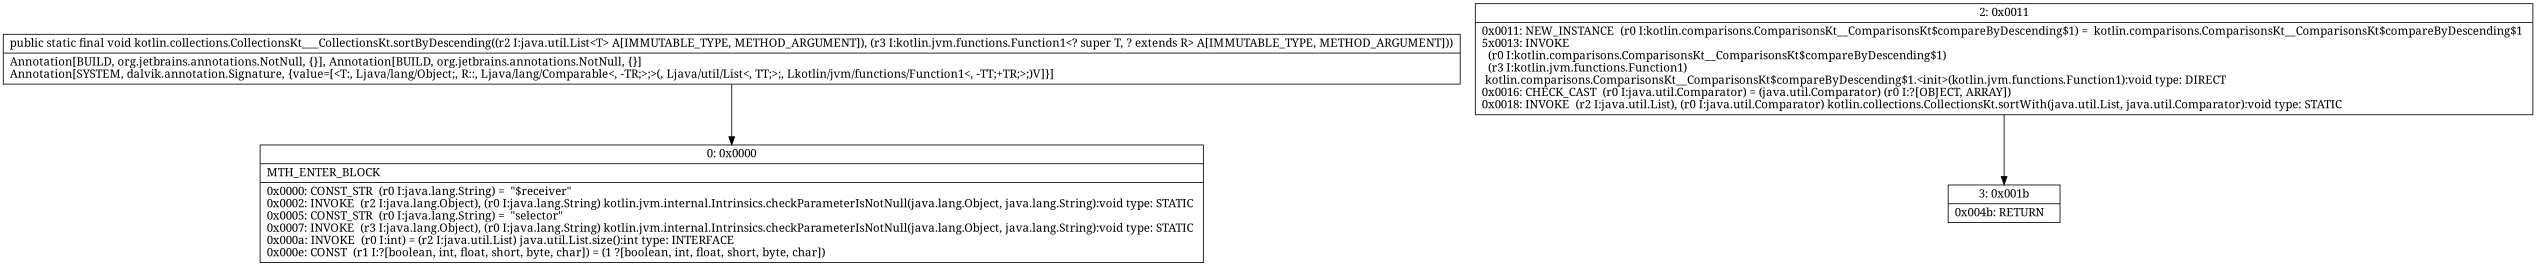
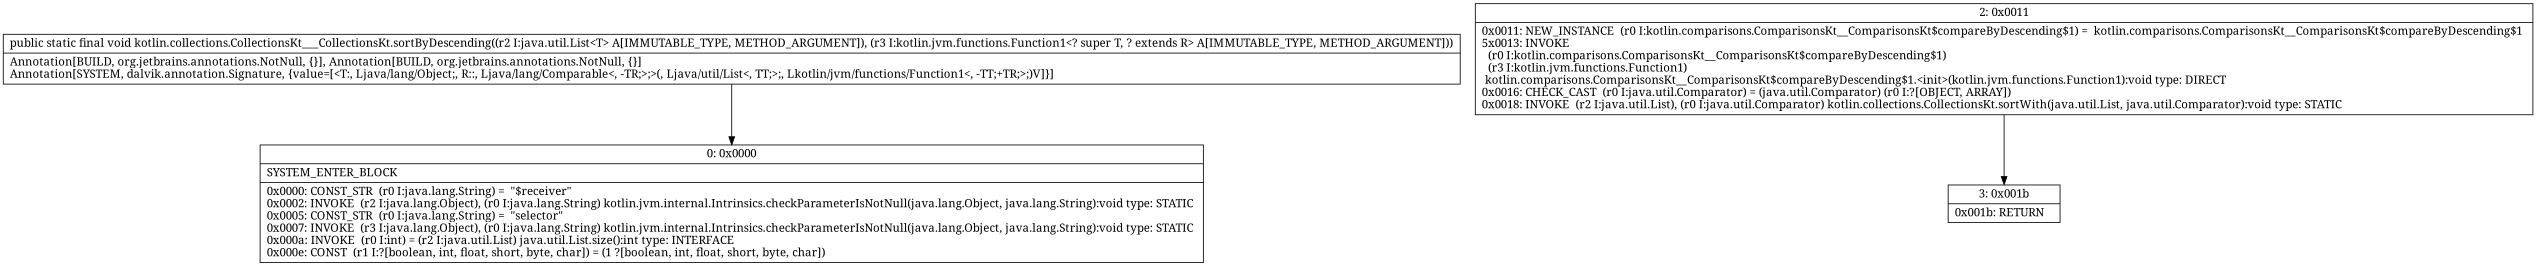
node "0: 0x0000": text "MTH_ENTER_BLOCK" -> "SYSTEM_ENTER_BLOCK"
node "3: 0x001b": text "0x004b: RETURN" -> "0x001b: RETURN"
